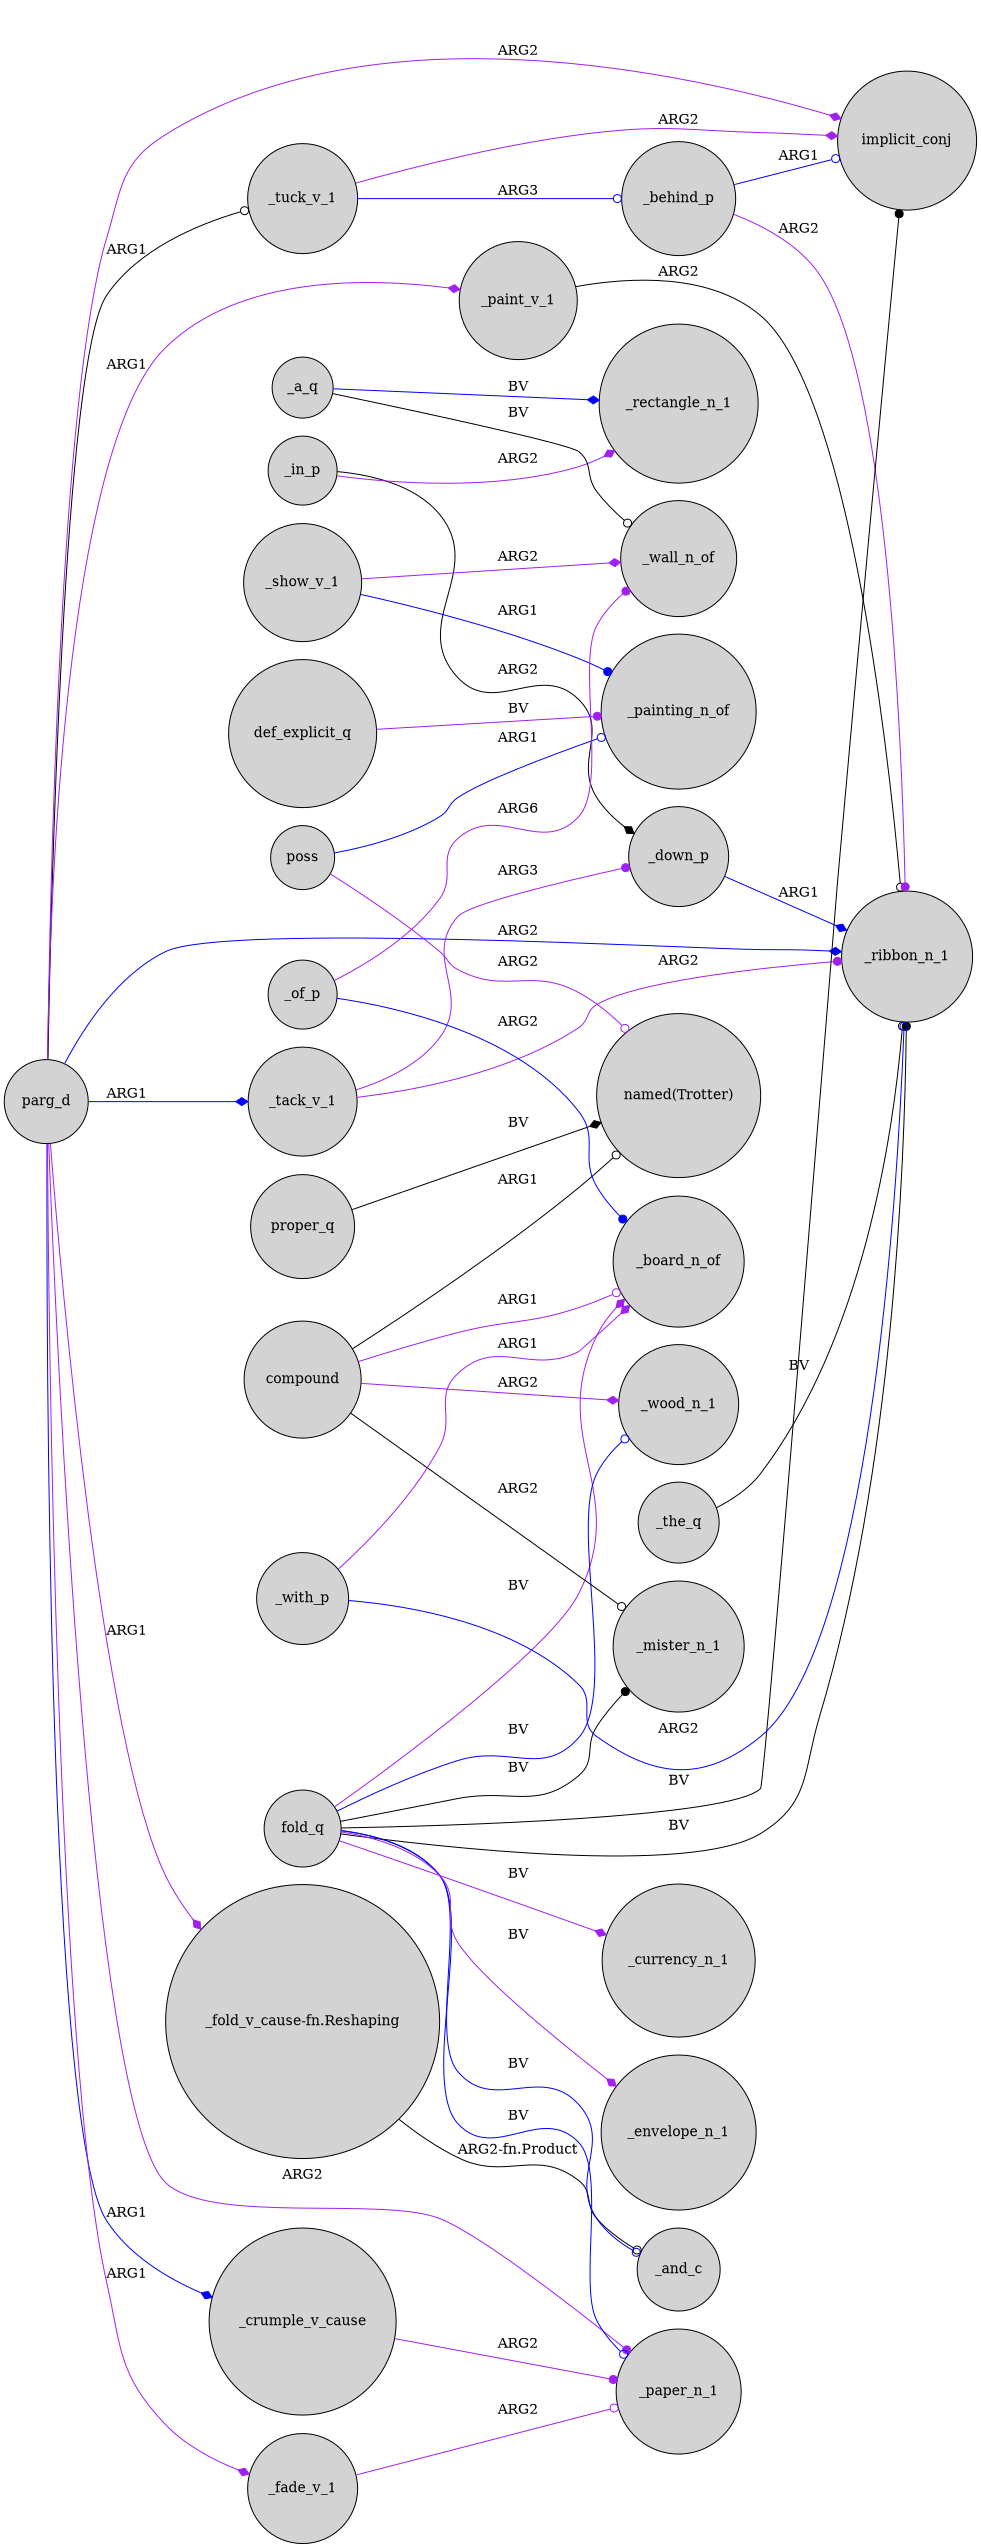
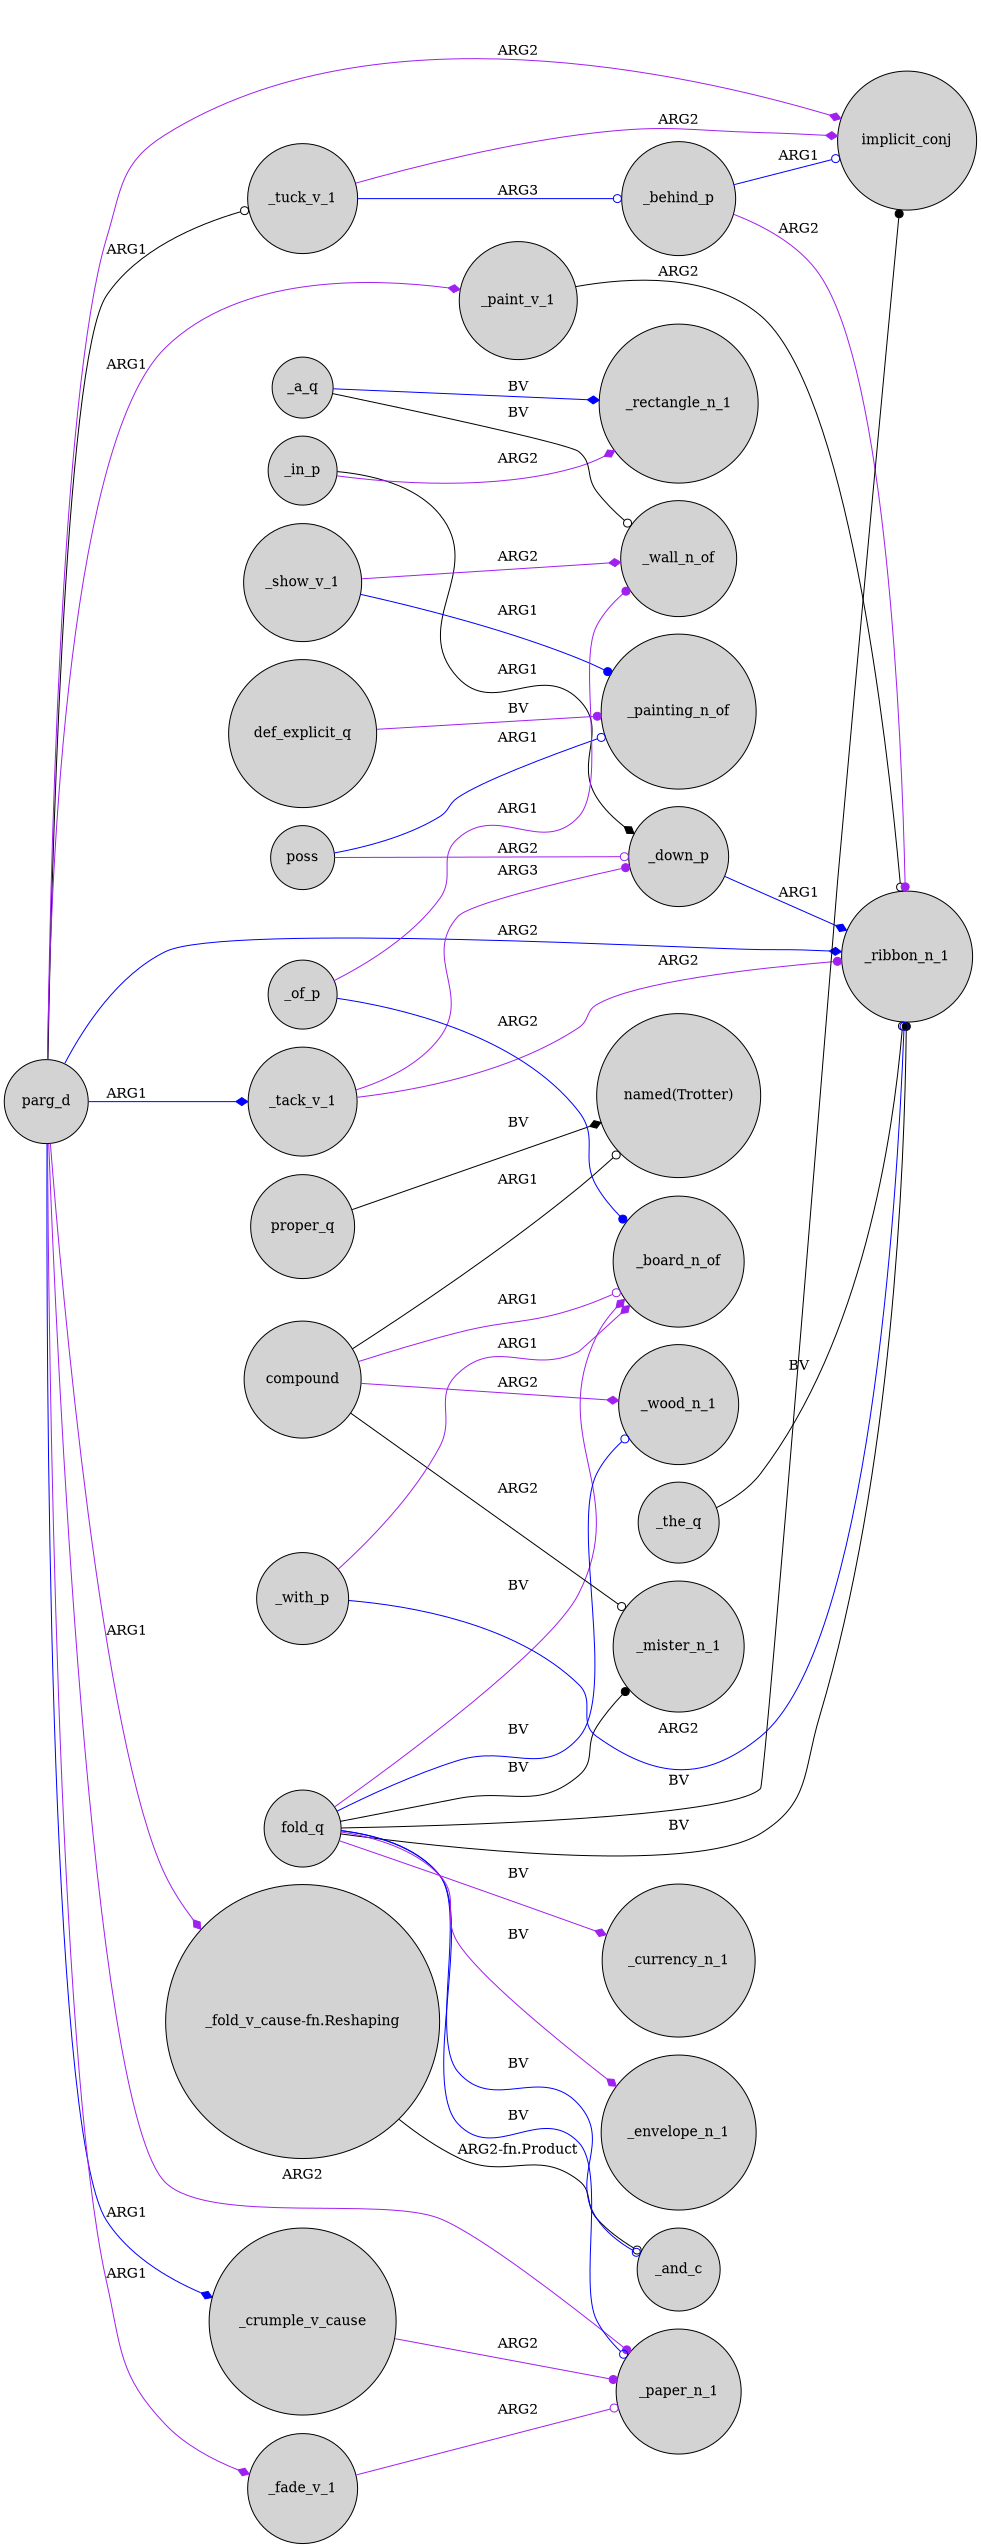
edge "_in_p" -> "_down_p": label "ARG2" -> "ARG1"
edge "_of_p" -> "_wall_n_of": label "ARG6" -> "ARG1"
edge "poss" -> "named(Trotter)": now "poss" -> "_down_p"
